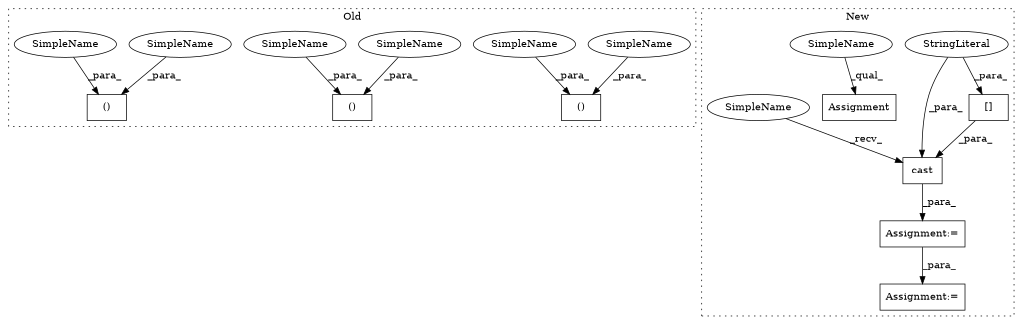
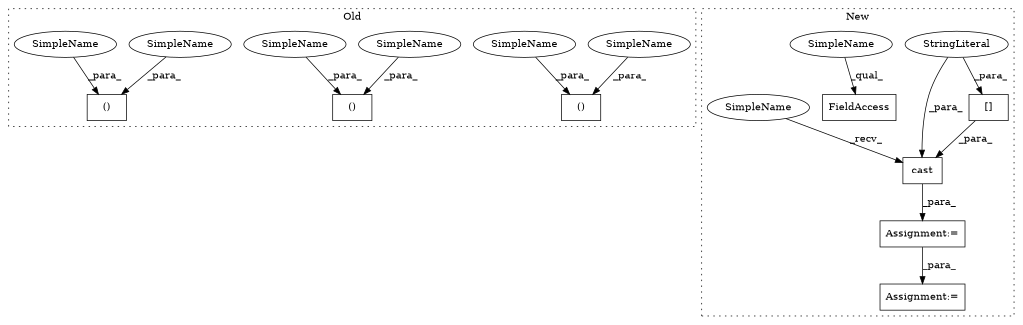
node "Assignment": label "Assignment" -> "FieldAccess"
